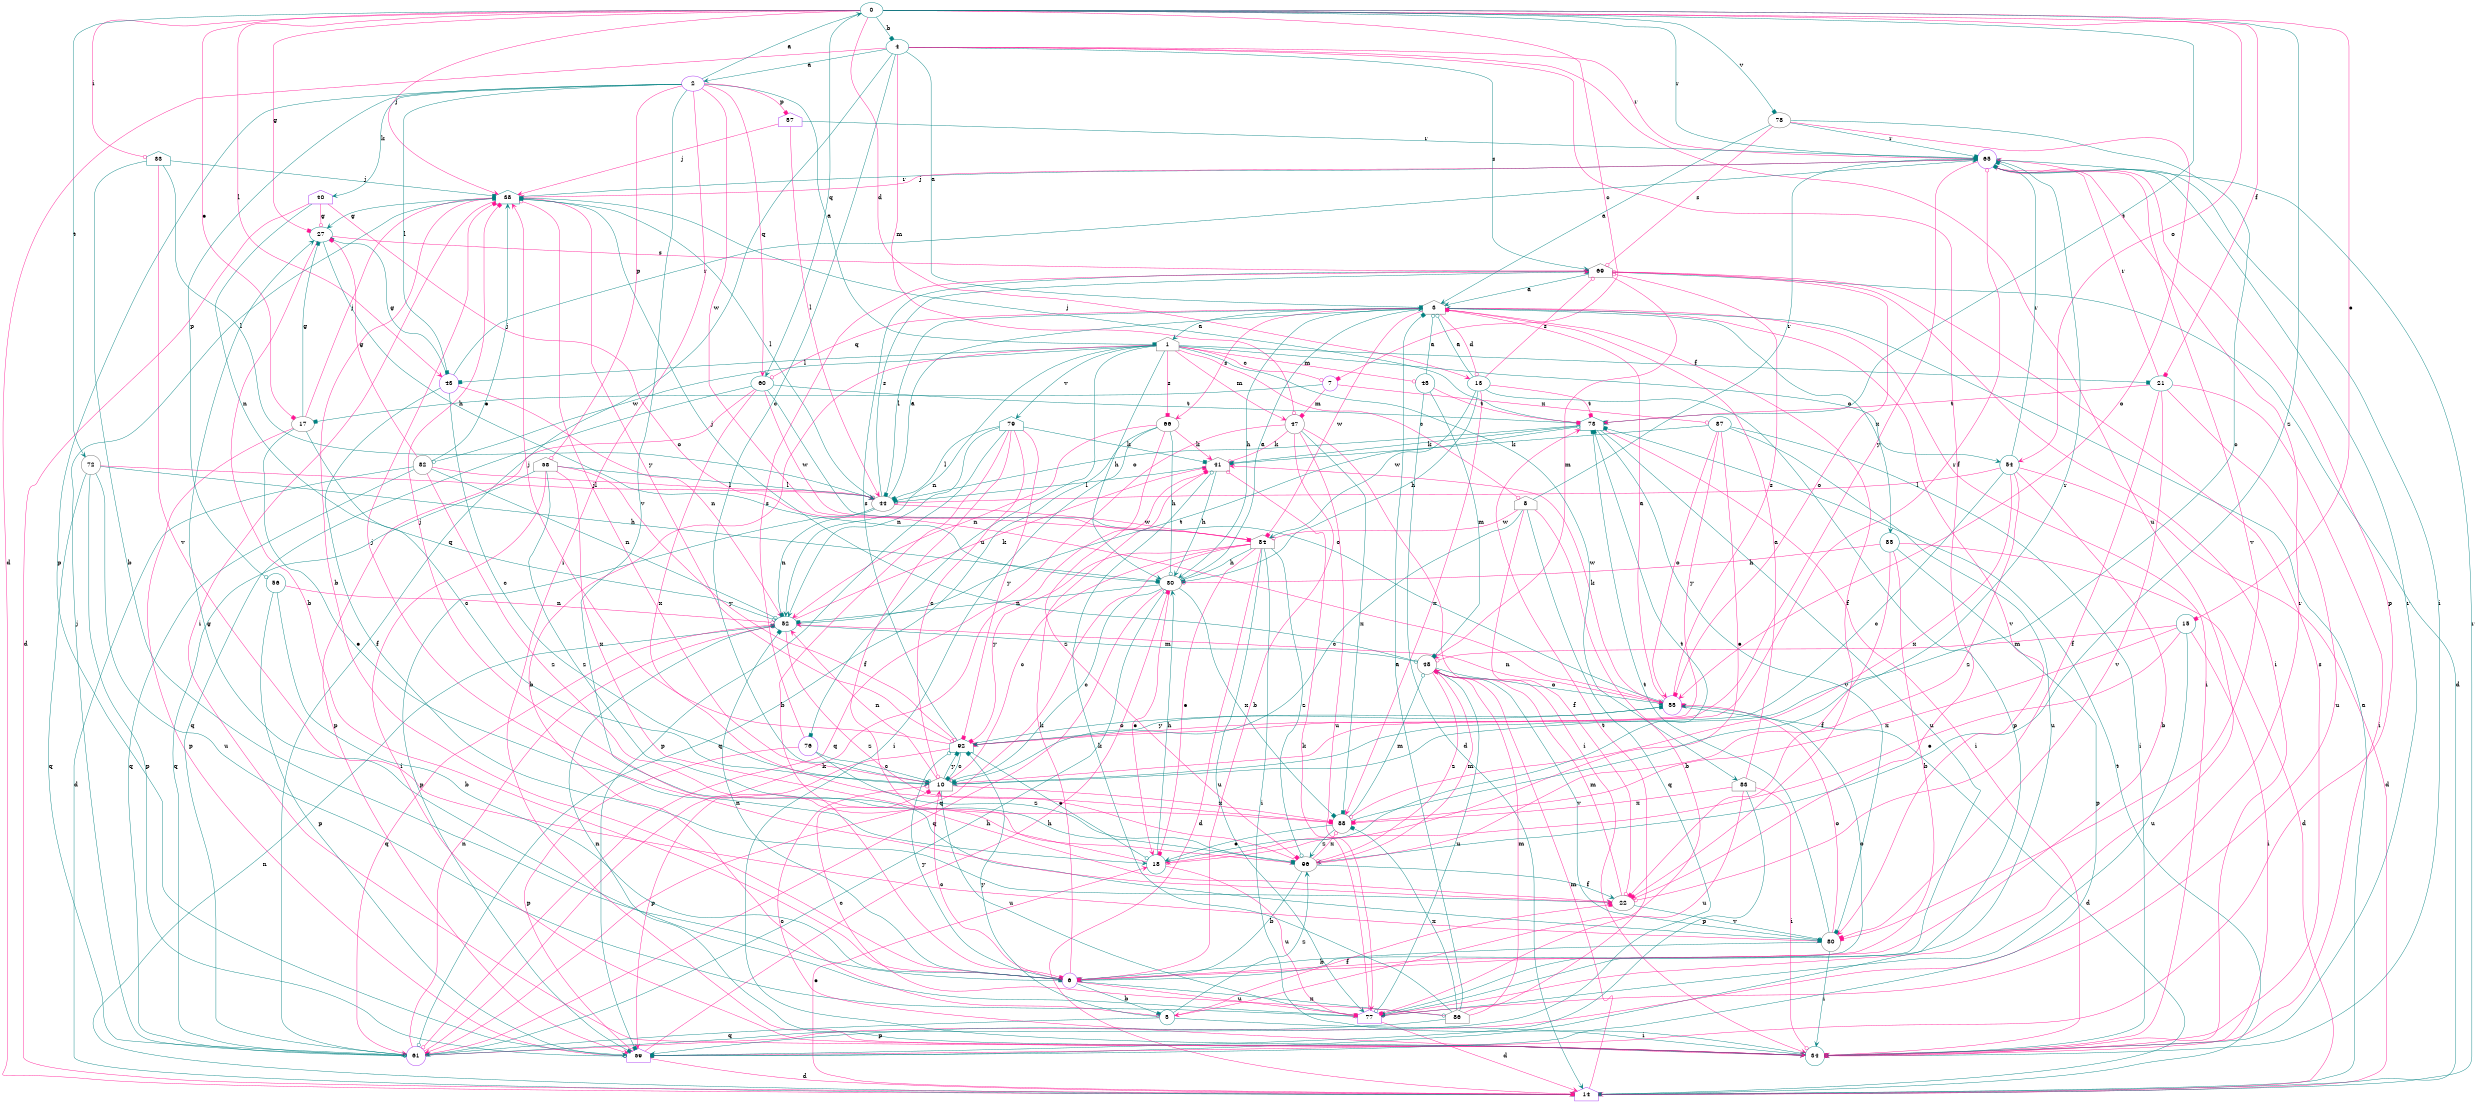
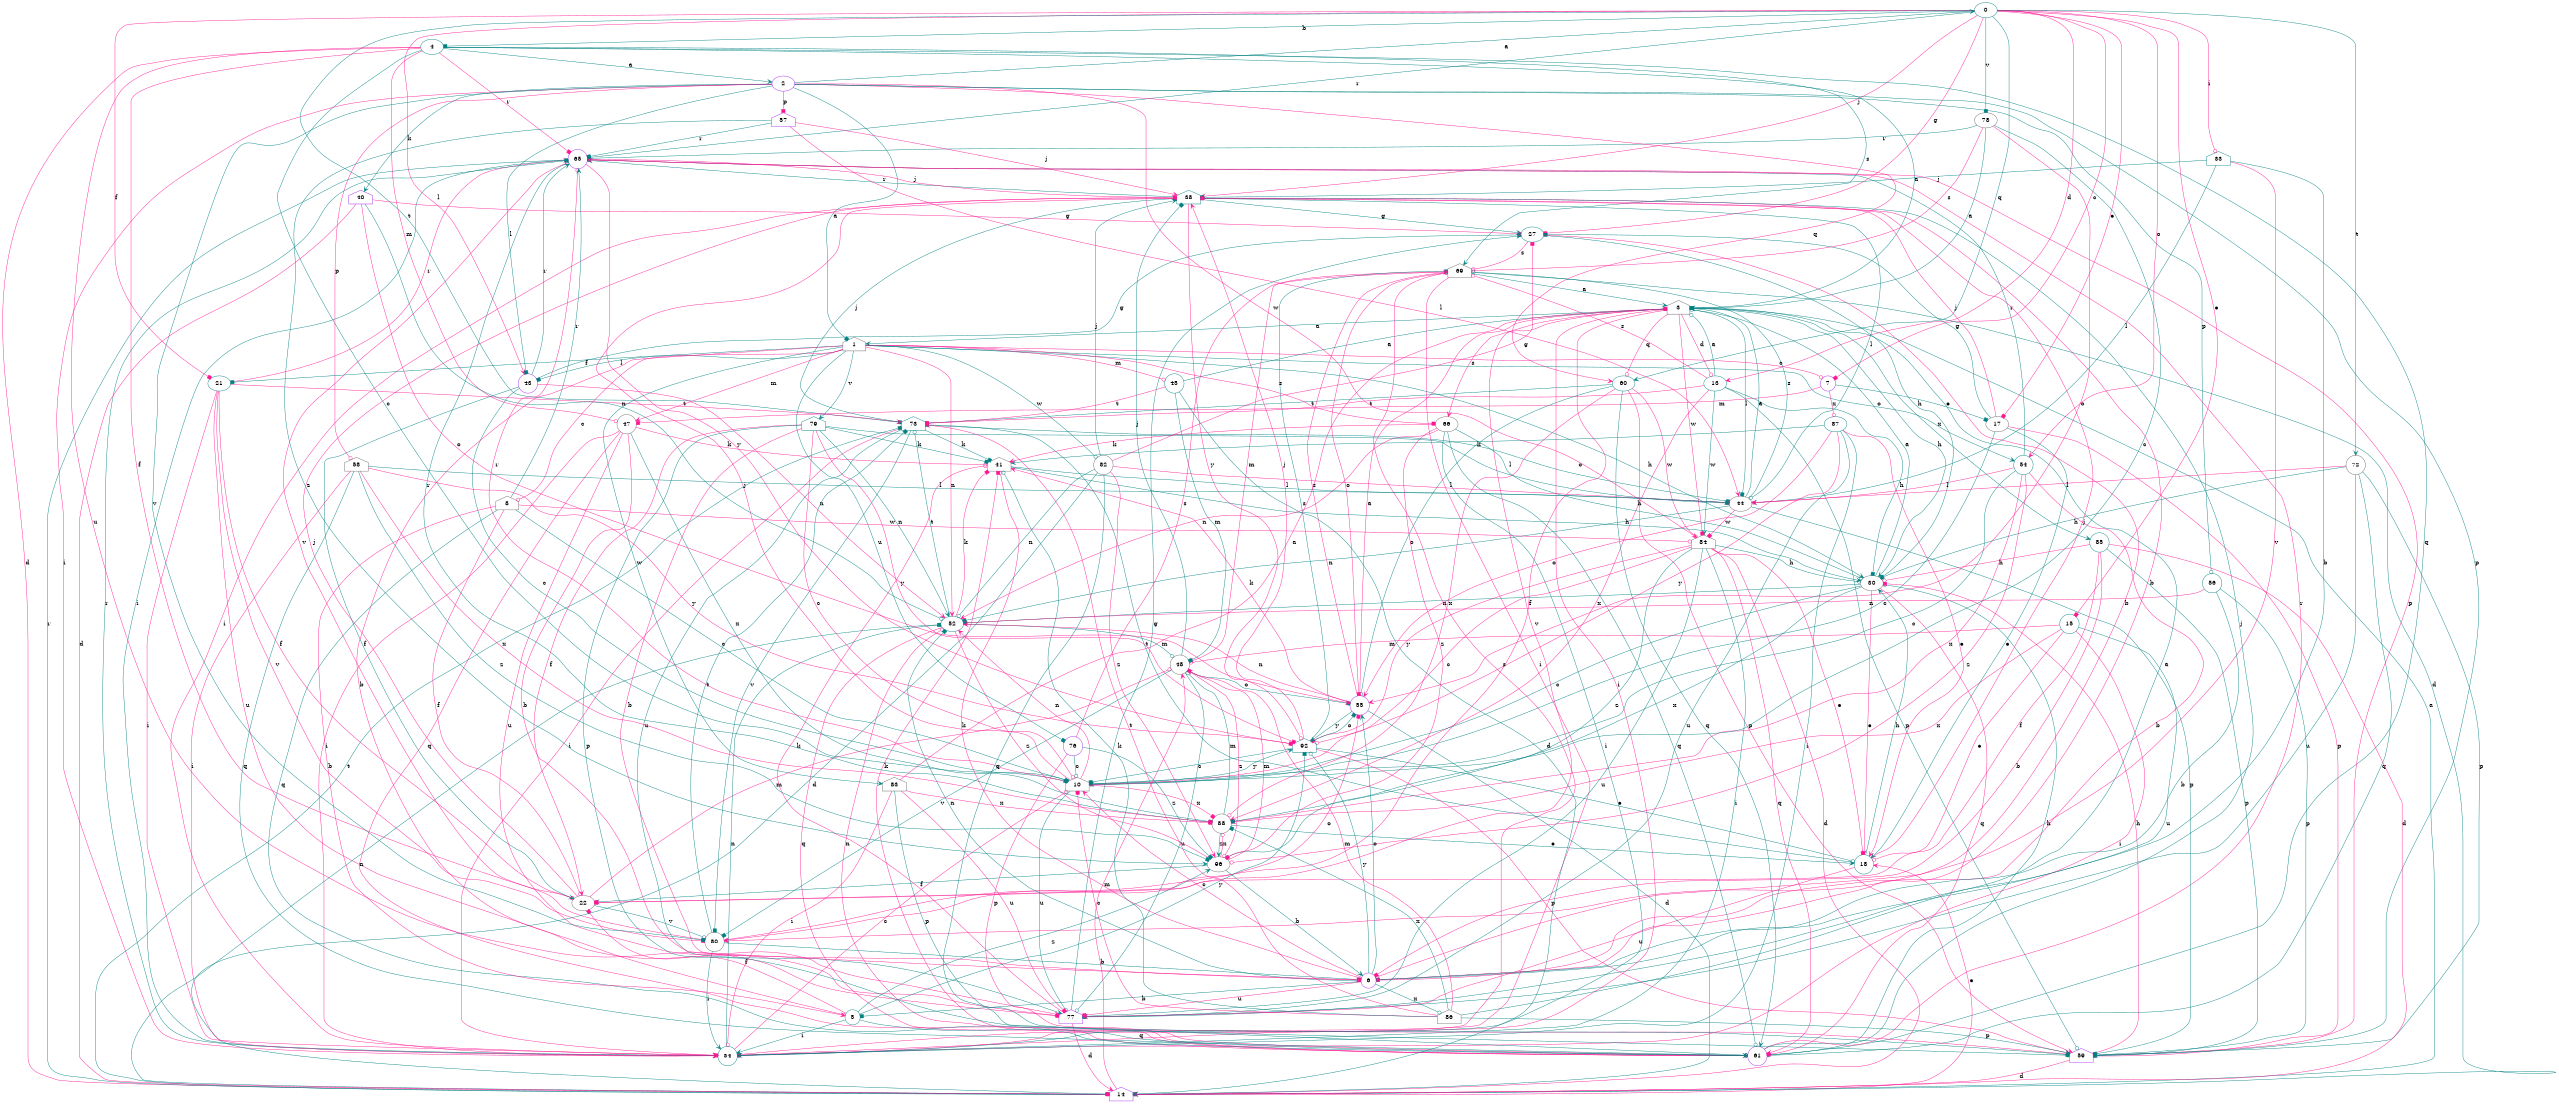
edge "0" -> "96": now "57" -> "96"
edge "1" -> "52": color teal -> deeppink
edge "10" -> "92": arrowhead box -> vee
edge "54" -> "14": removed, label "d"
